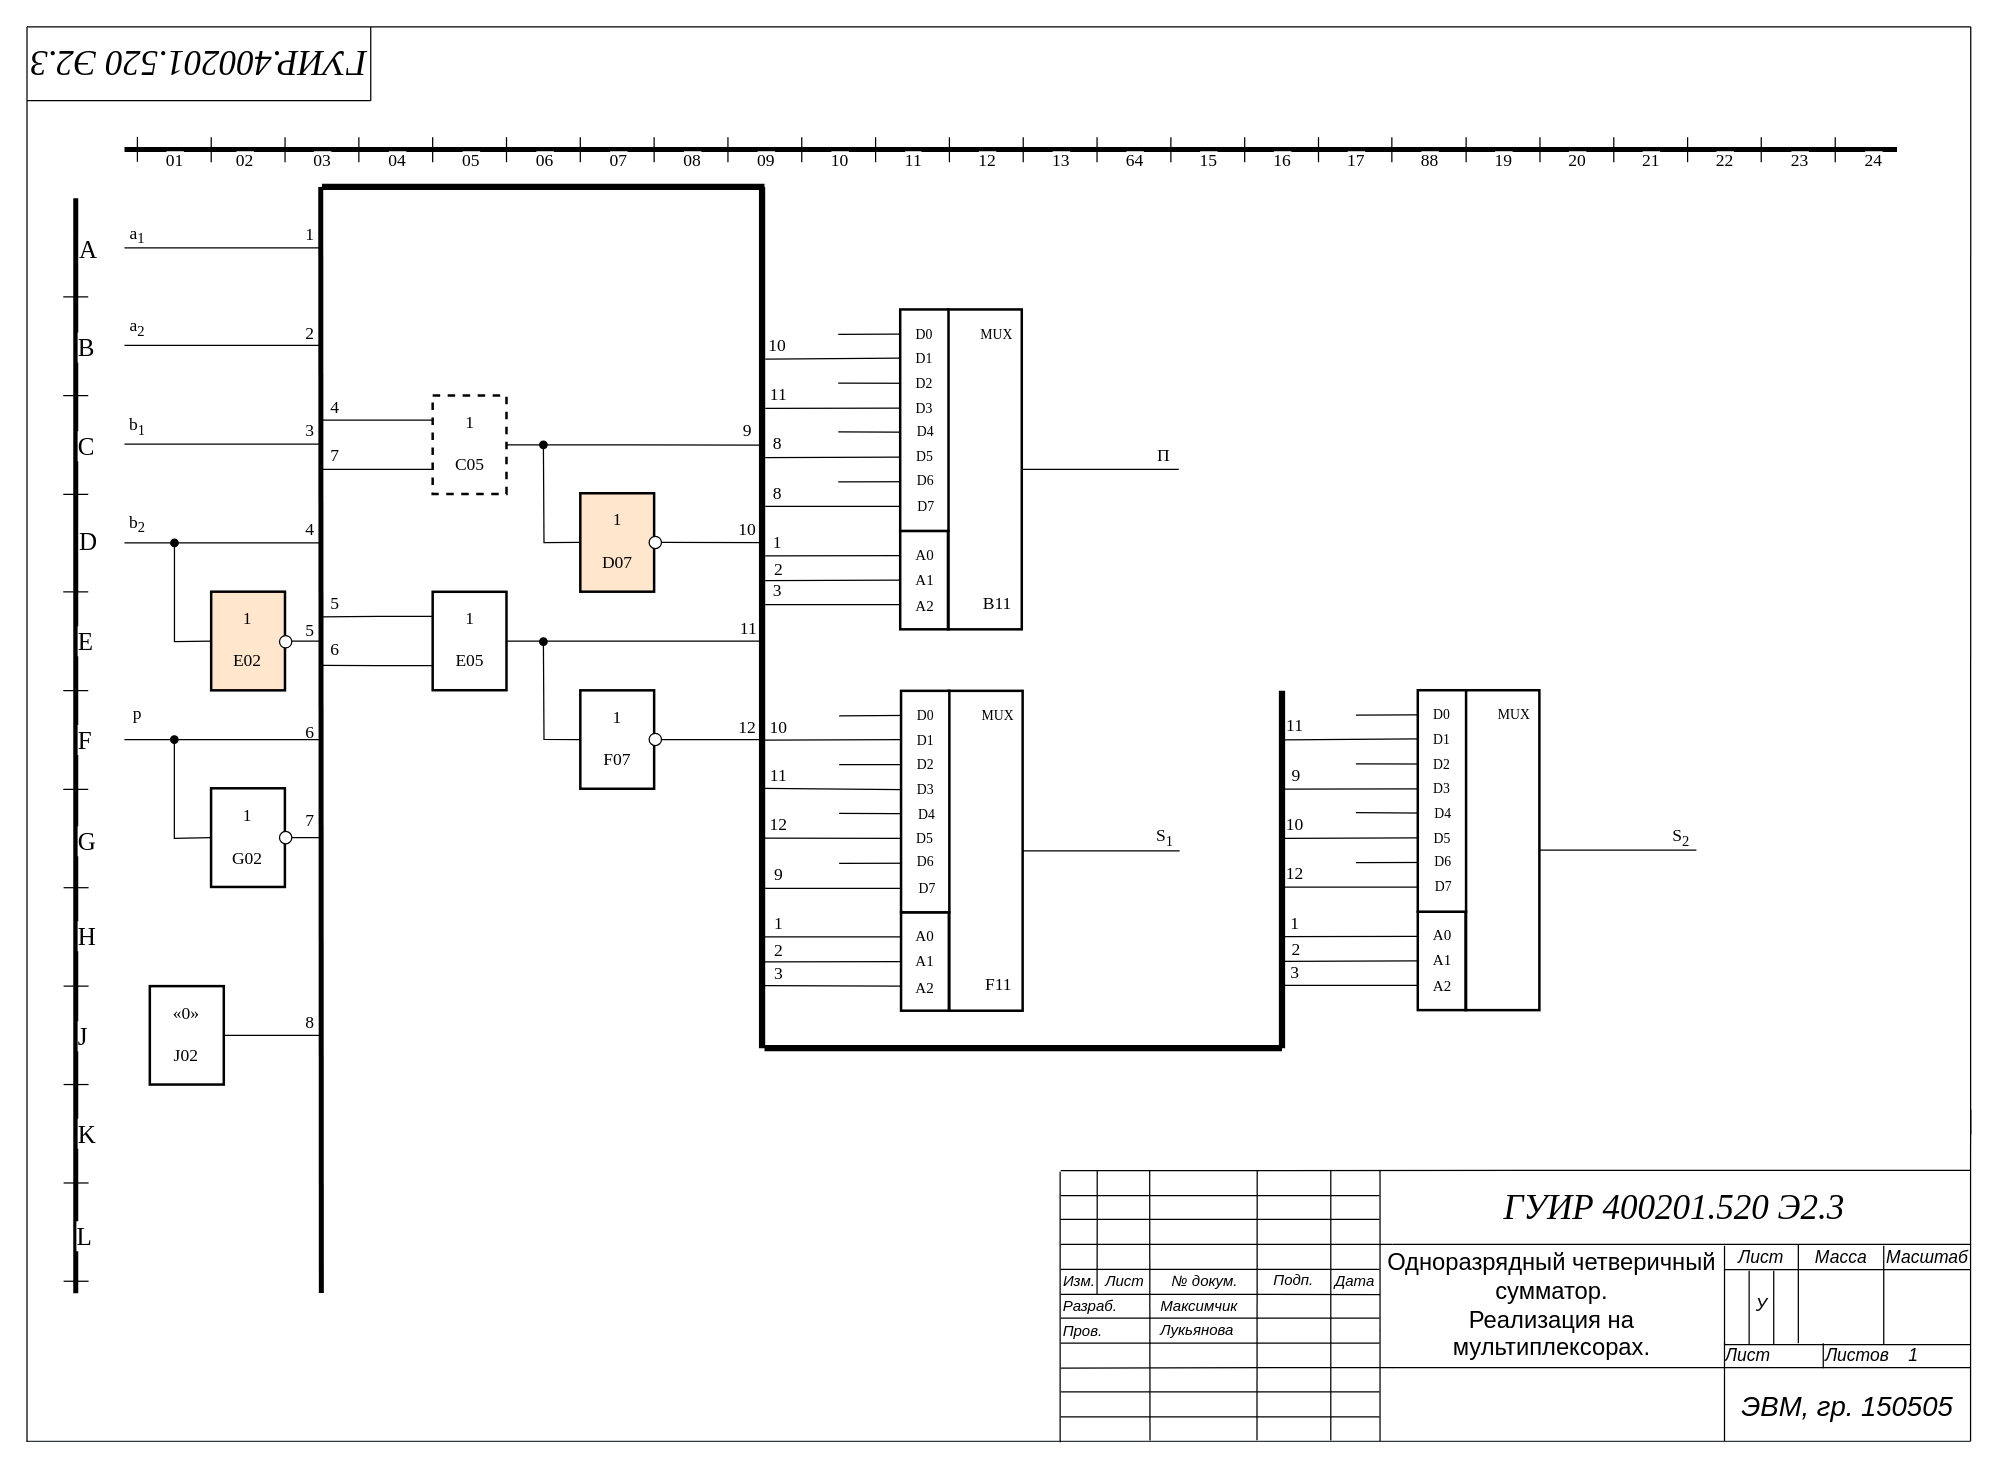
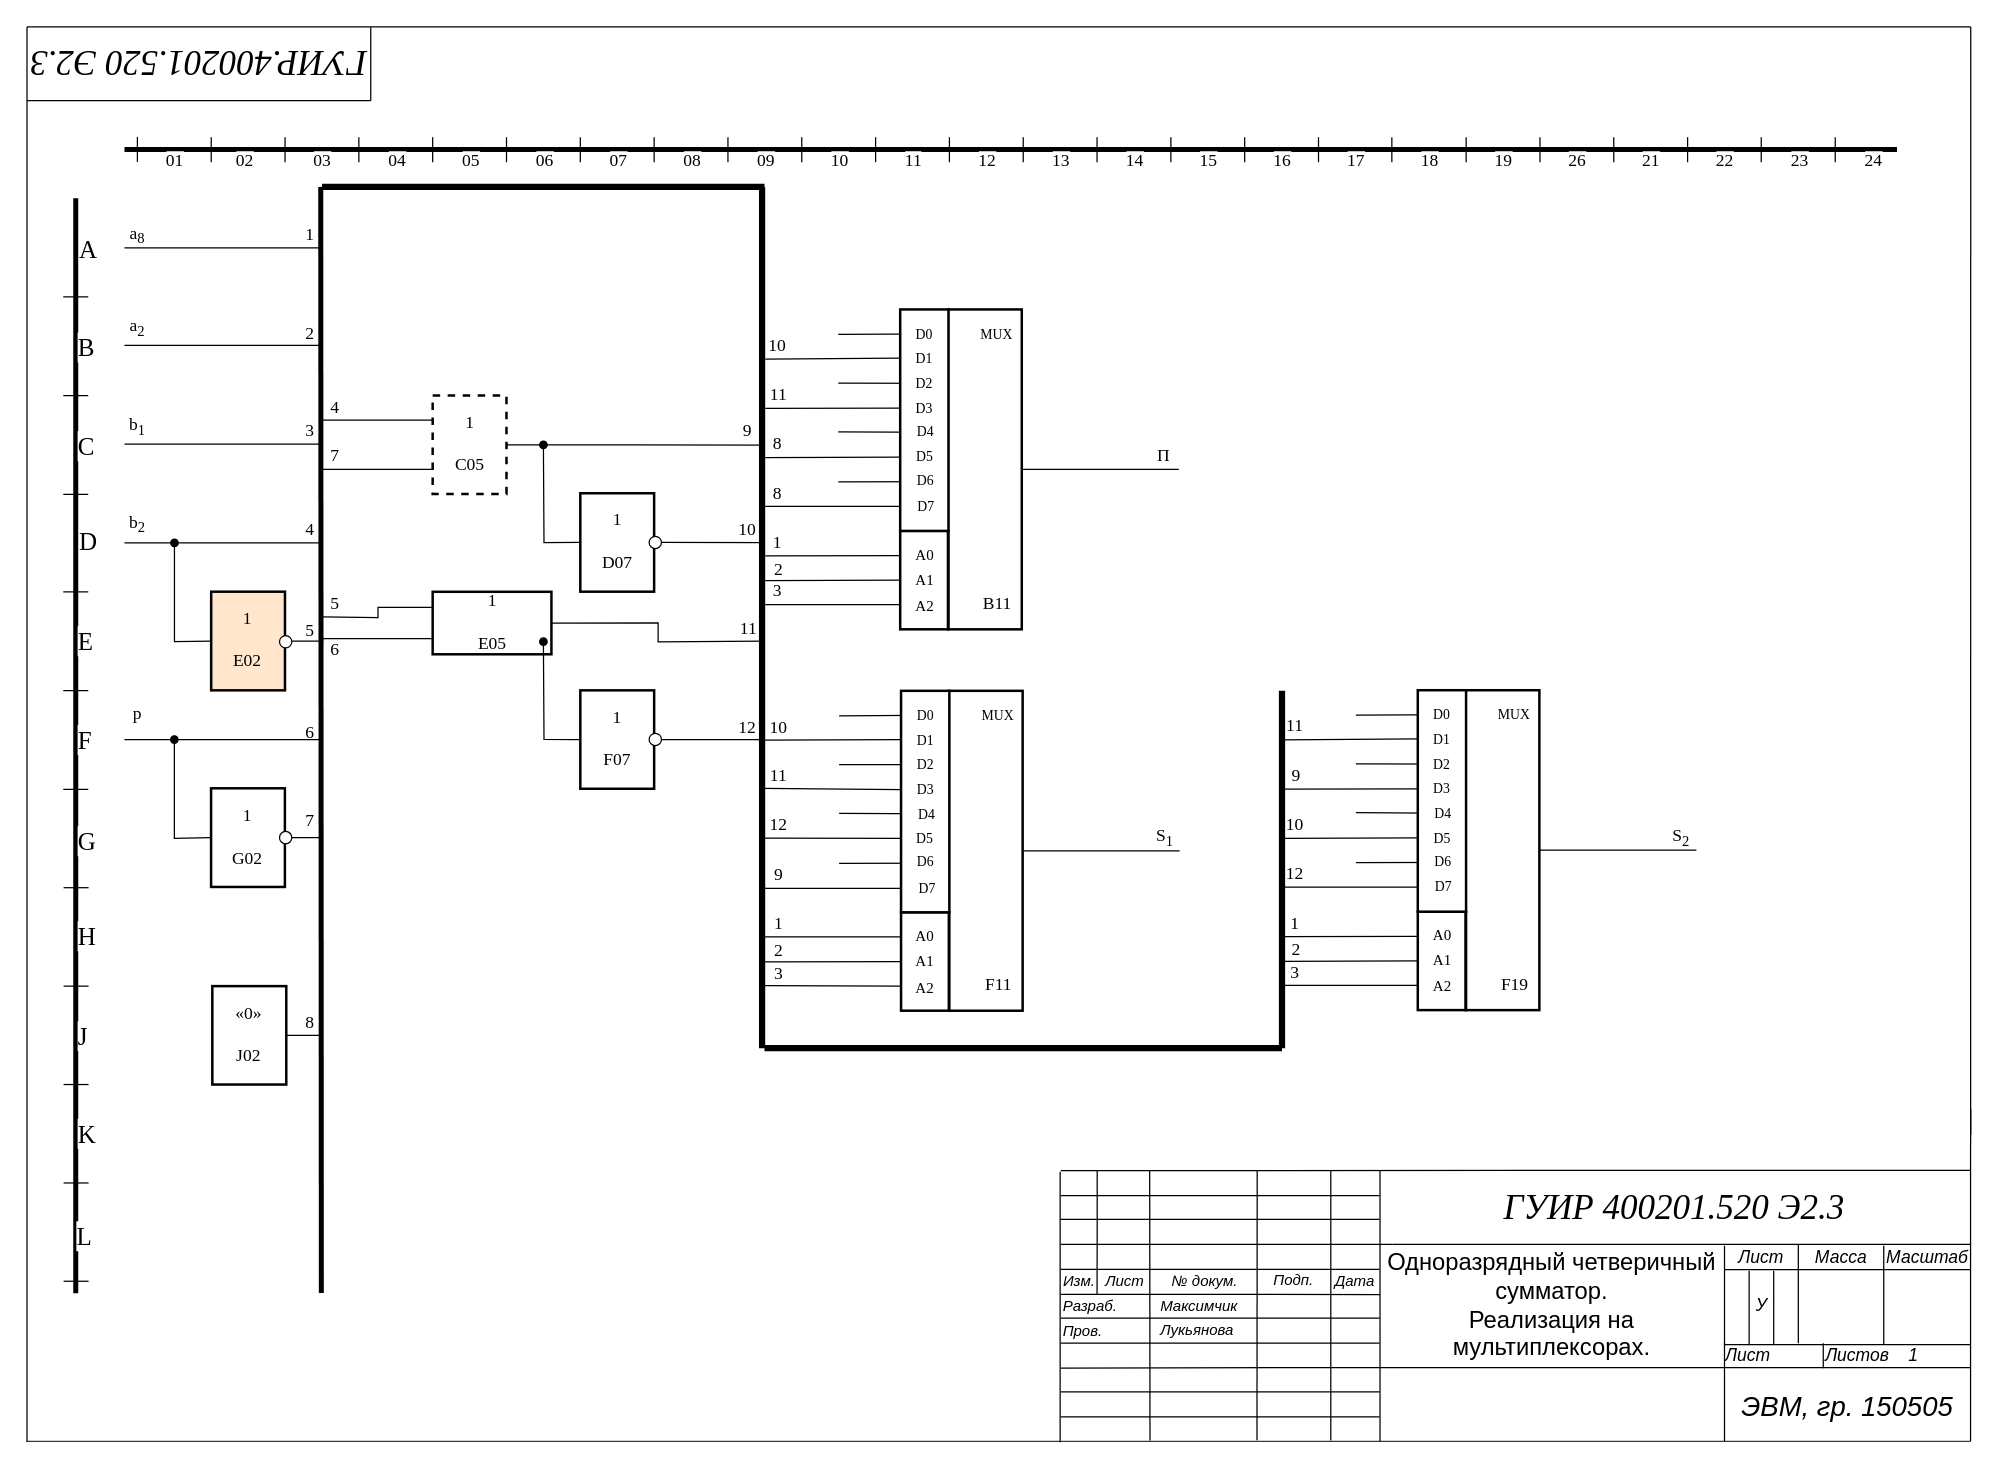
node "64": label "64" -> "14"
node "88": label "88" -> "18"
node "20": label "20" -> "26"
node "a1": label "a1" -> "a8"
node "1D07": fillcolor #ffe6cc -> #ffffff
node "1E05": size 74x98 -> 119x63
node "F19": added
node "«0»J02": moved (187, 1035) -> (249, 1035)
